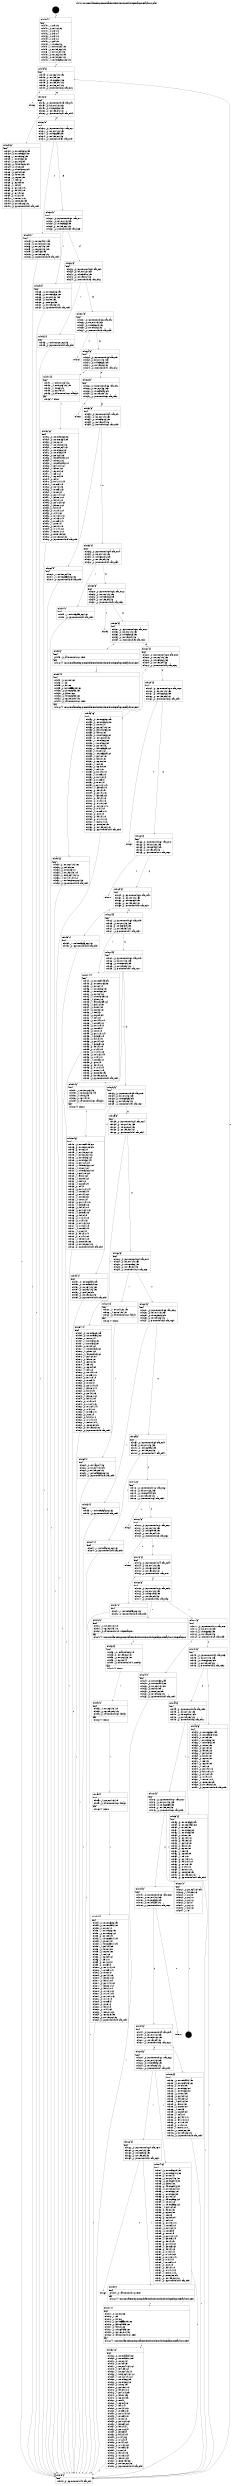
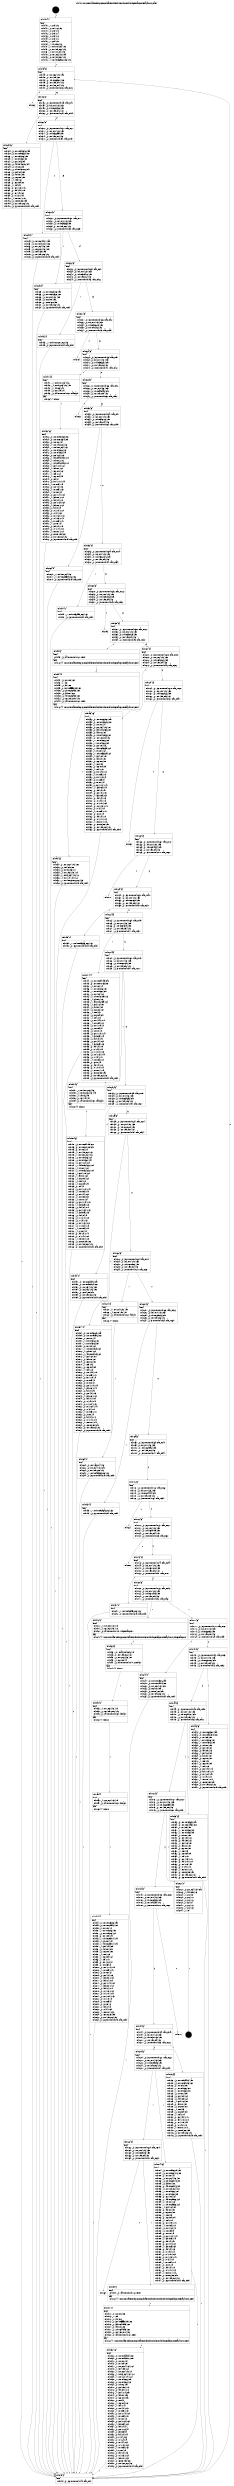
node "0x402044 [12]": removed
